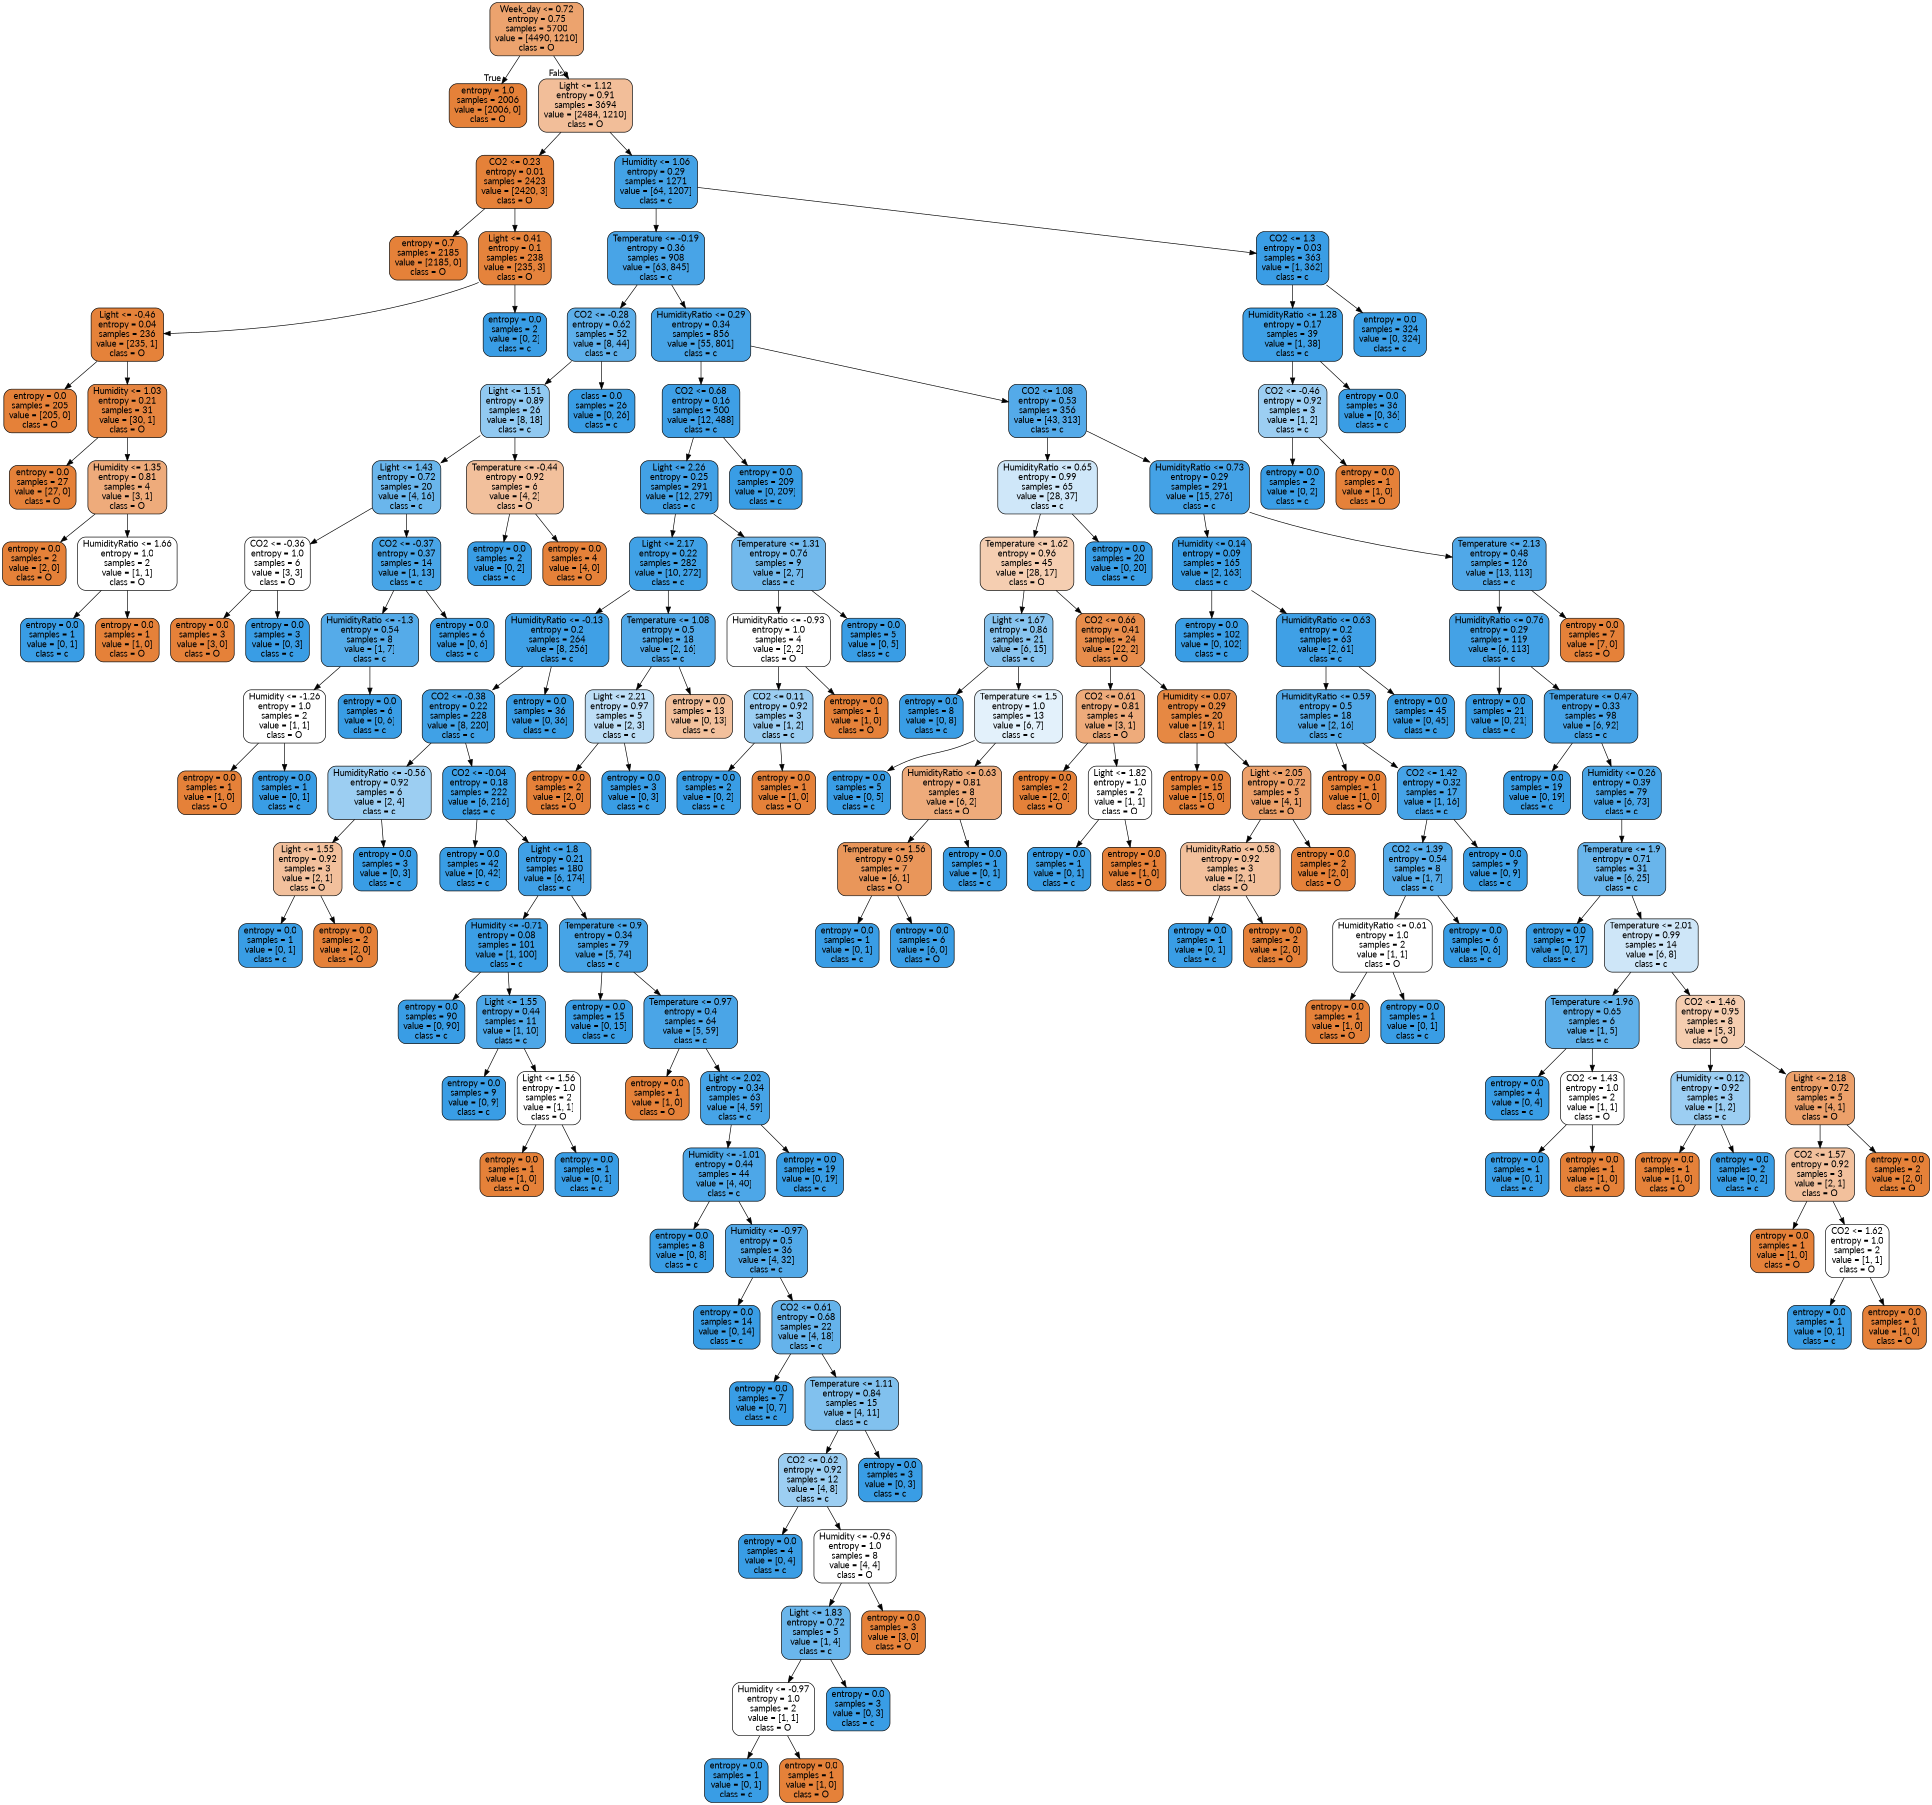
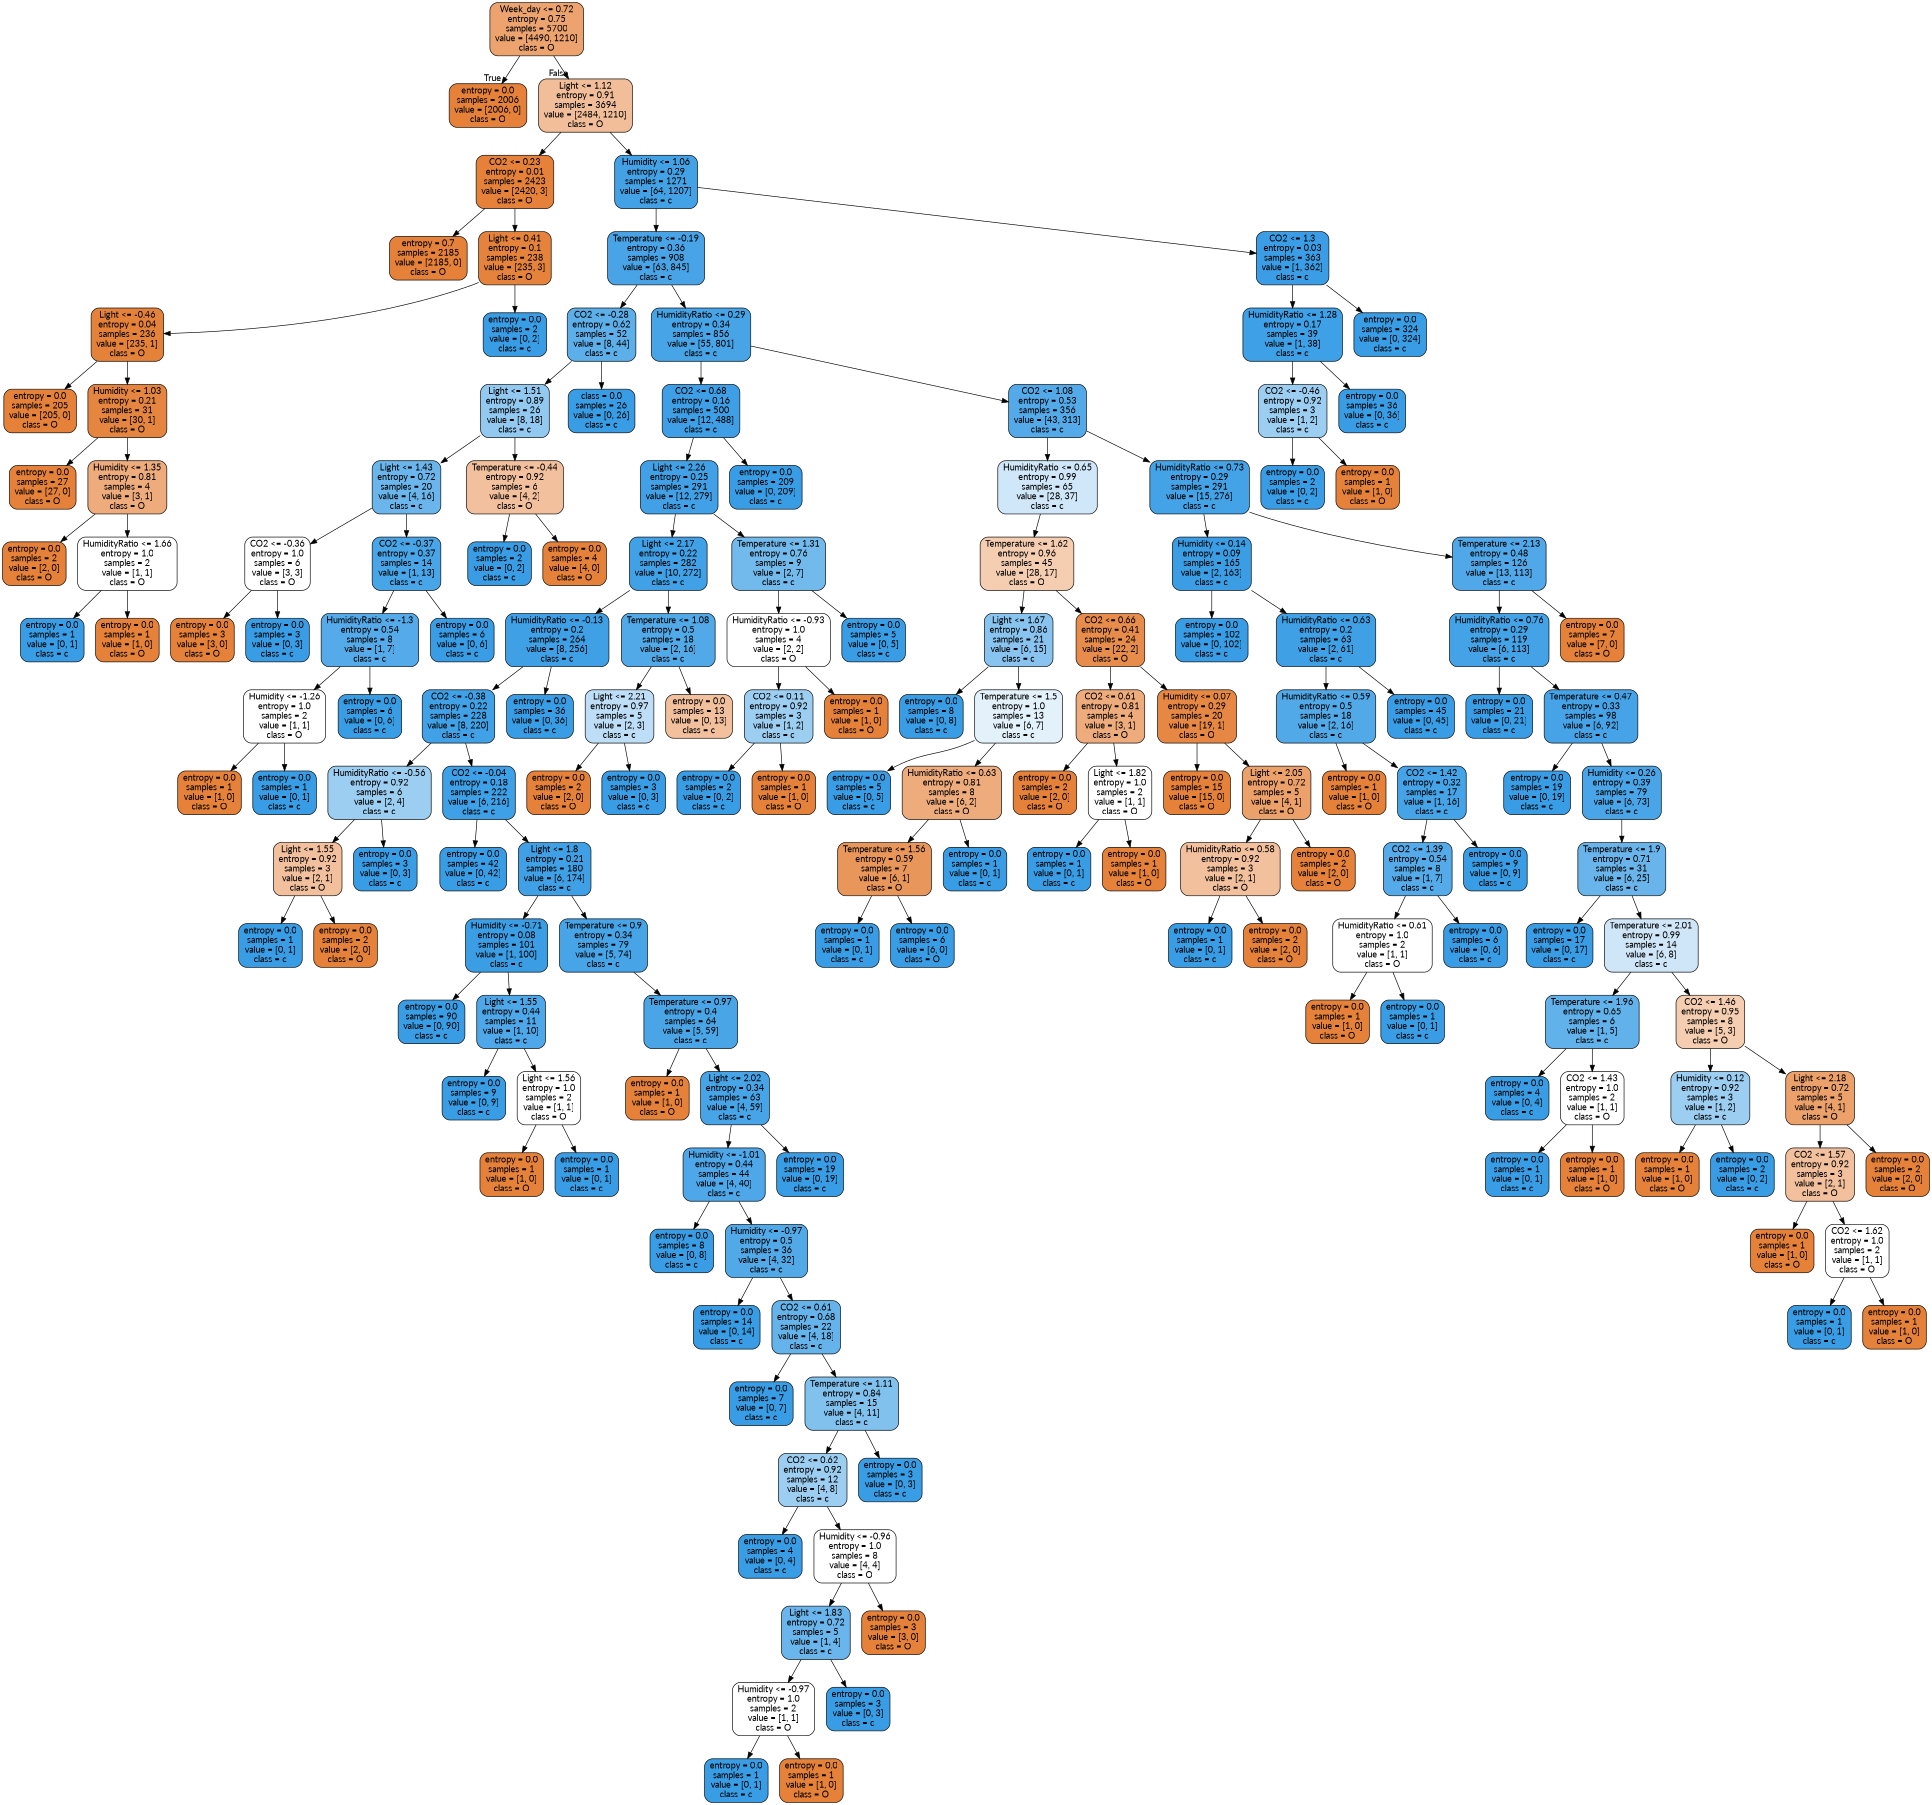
node "entropy = 1.0 samples = 2006 value = [2006, 0] class = O": label "entropy = 1.0 samples = 2006 value = [2006, 0] class = O" -> "entropy = 0.0 samples = 2006 value = [2006, 0] class = O"
node "entropy = 0.0 samples = 20 value = [0, 20] class = c": removed
node "entropy = 0.0 samples = 15 value = [0, 15] class = c": removed
